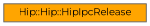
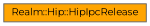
node "Hip::Hip::HipIpcRelease": label "Hip::Hip::HipIpcRelease" -> "Realm::Hip::HipIpcRelease"
